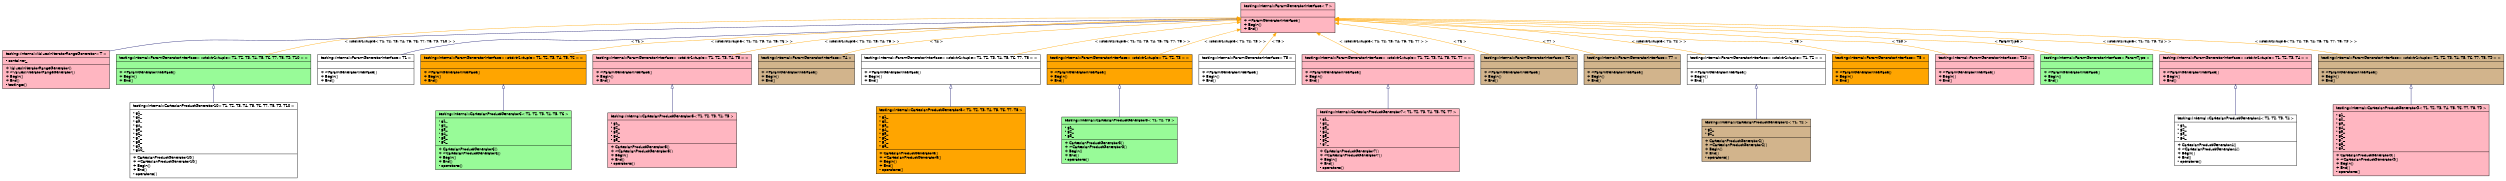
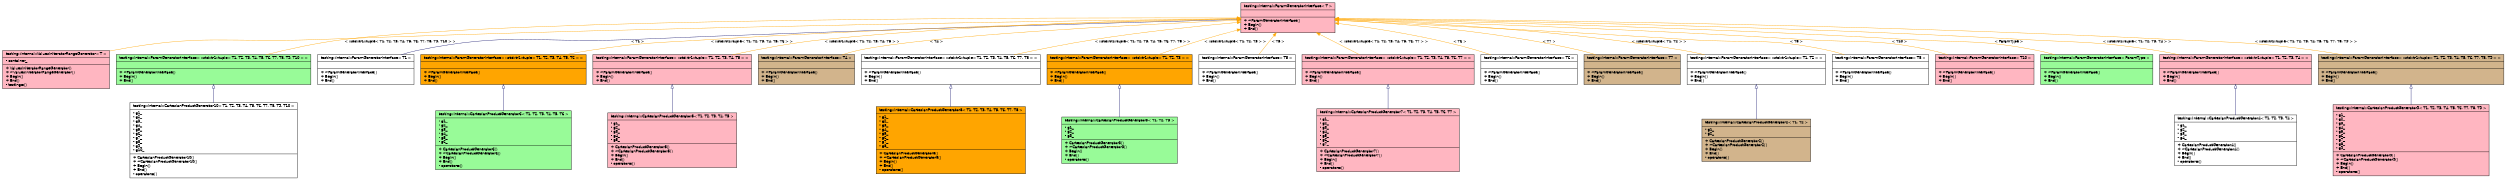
edge "testing::internal::ValuesInIteratorRangeGenerator< T >" -> "testing::internal::ParamGeneratorInterface< T >": color midnightblue -> orange
node "testing::internal::ParamGeneratorInterface< T6 >": fillcolor tan -> white
node "testing::internal::ParamGeneratorInterface< T8 >": fillcolor orange -> white
